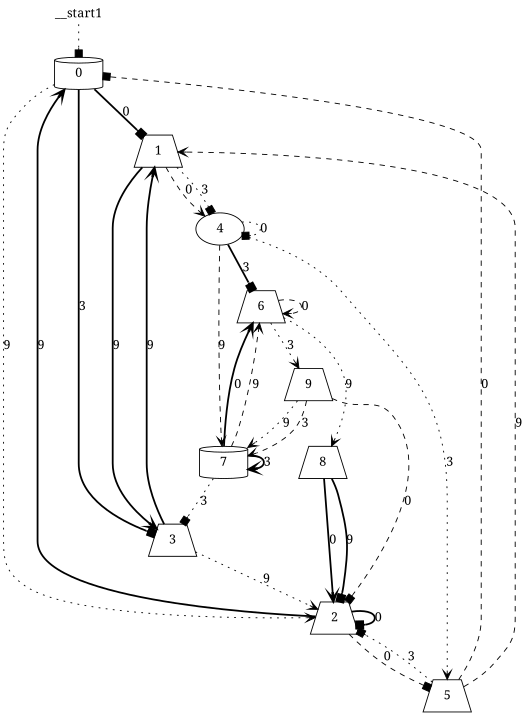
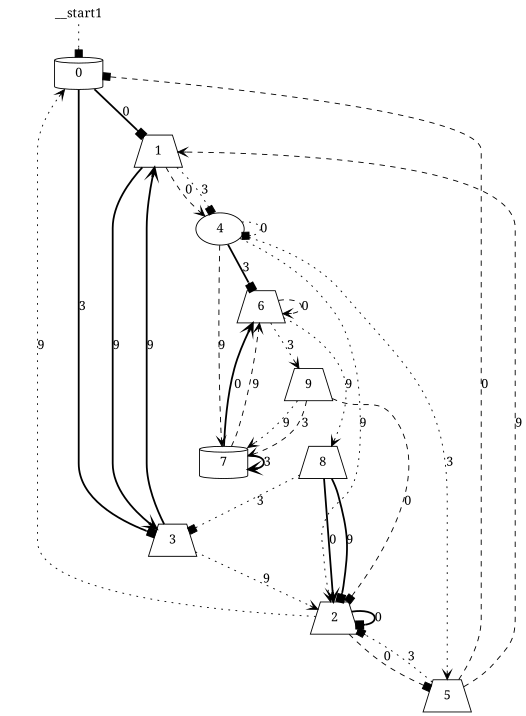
edge "2" -> "0": style bold -> dotted
edge "0" -> "2": now "4" -> "2"
edge "7" -> "3": now "8" -> "3"
